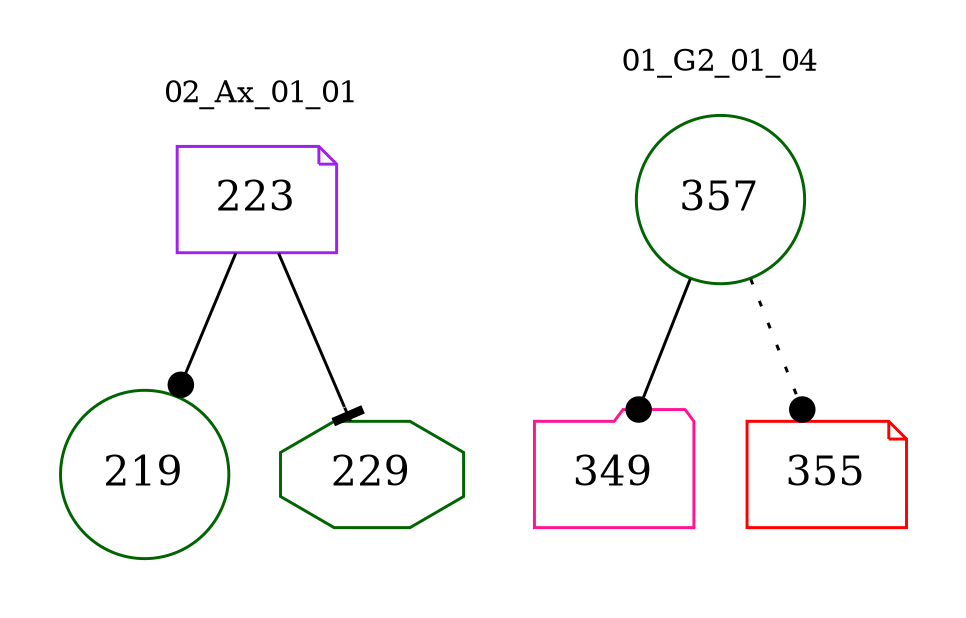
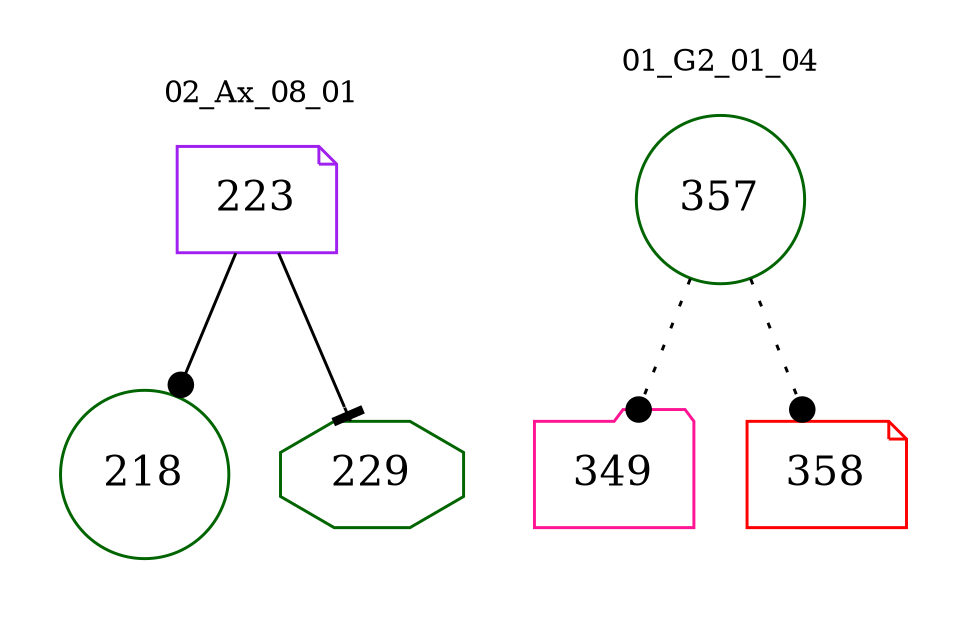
cluster "02_Ax_01_01": label "02_Ax_01_01" -> "02_Ax_08_01"
edge "357" -> "349": style solid -> dotted
node "219": label "219" -> "218"
node "355": label "355" -> "358"
